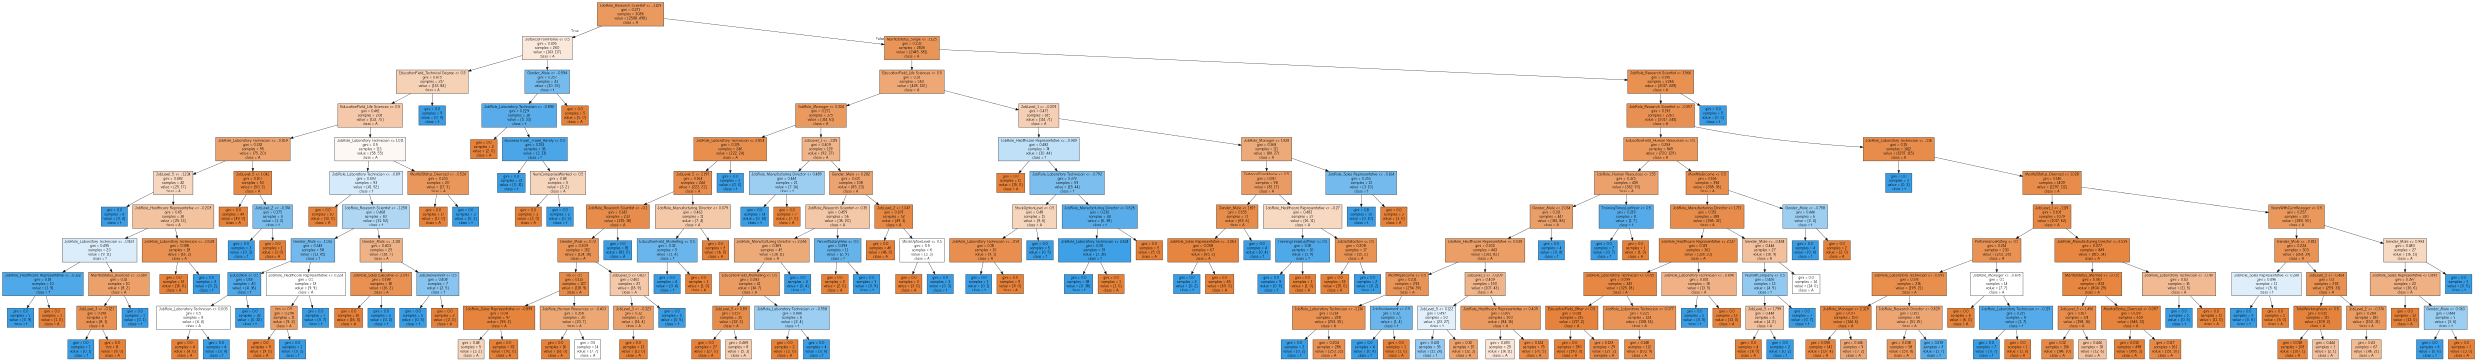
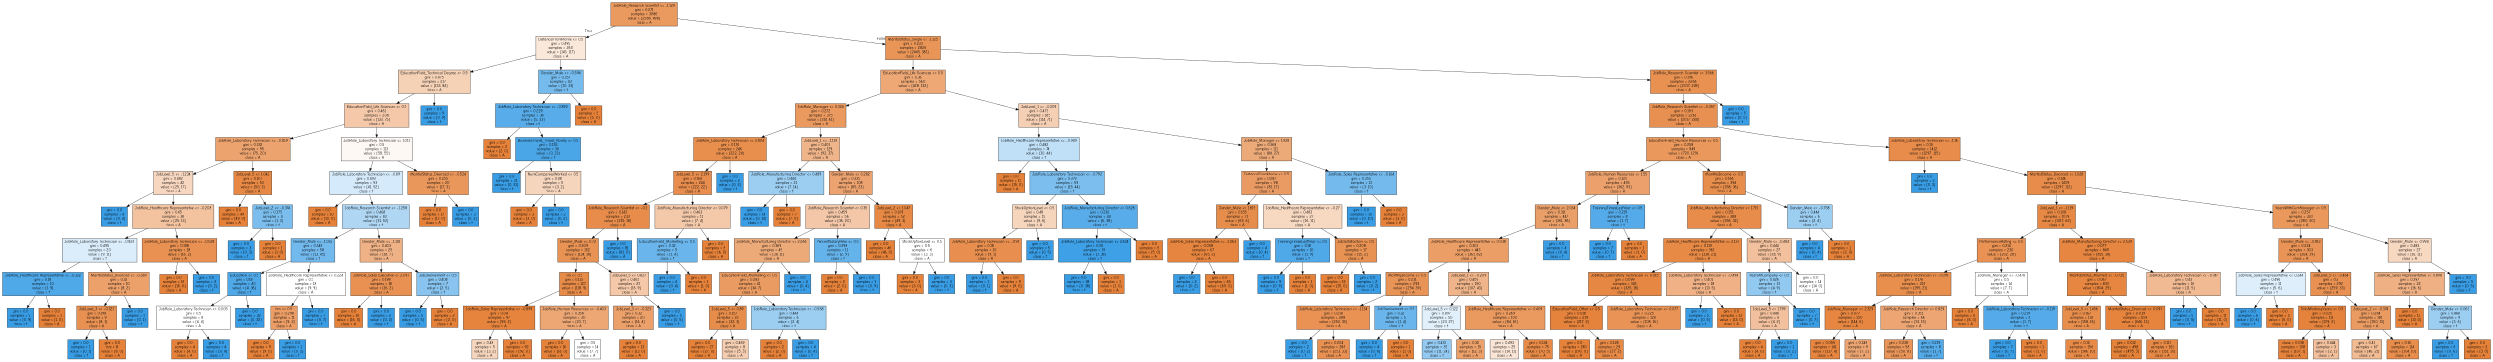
node "gini = 0.8 samples = 10 value = [0, 10] class = t": label "gini = 0.8 samples = 10 value = [0, 10] class = t" -> "gini = 0.0 samples = 10 value = [0, 10] class = t"
node "gini = 0.128 samples = 29 value = [27, 2] samples = A": label "gini = 0.128 samples = 29 value = [27, 2] samples = A" -> "gini = 0.128 samples = 29 value = [27, 2] class = A"
node "gini = 0.148 samples = 112 value = [103, 9] class = A": removed
node "gini = 0.444 samples = 18 value = [12, 6] class = A": removed
node "gini = 0.018 samples = 108 value = [107, 1] class = A": label "gini = 0.018 samples = 108 value = [107, 1] class = A" -> "class = 0.018 samples = 108 value = [107, 1] class = A"
node "gini = 0.16 samples = 114 value = [104, 10] class = A": added
